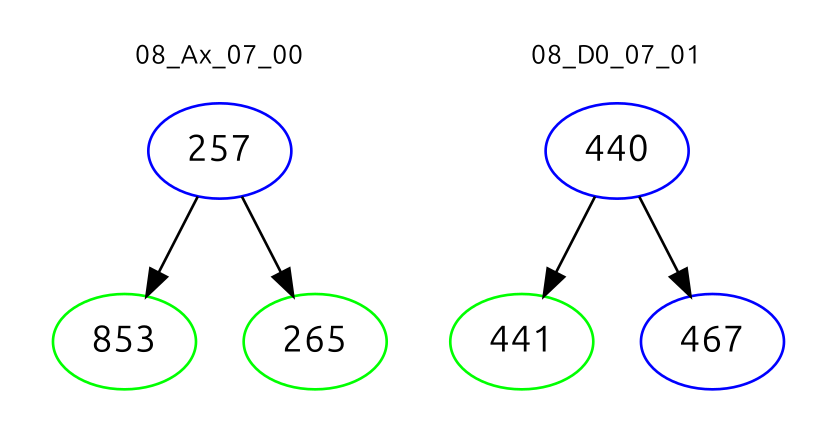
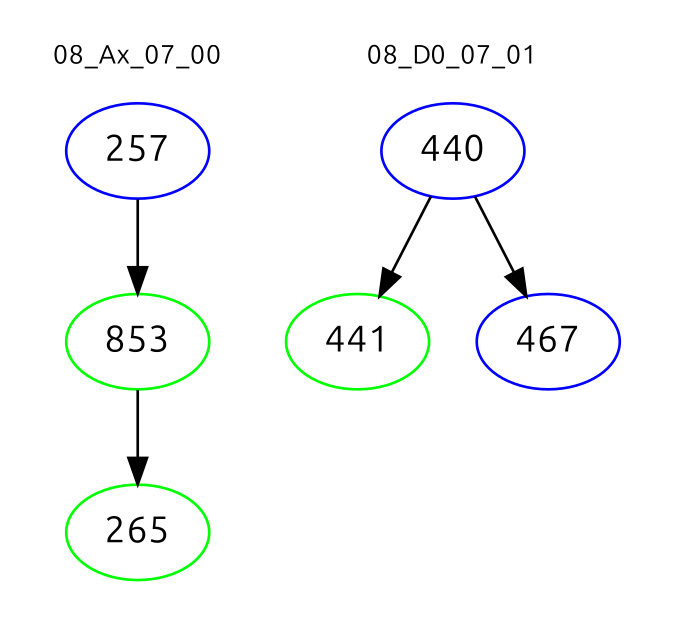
edge "257" -> "265": now "853" -> "265"
